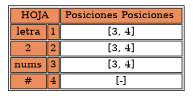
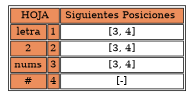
node "HOJA": text "Posiciones Posiciones" -> "Siguientes Posiciones"
